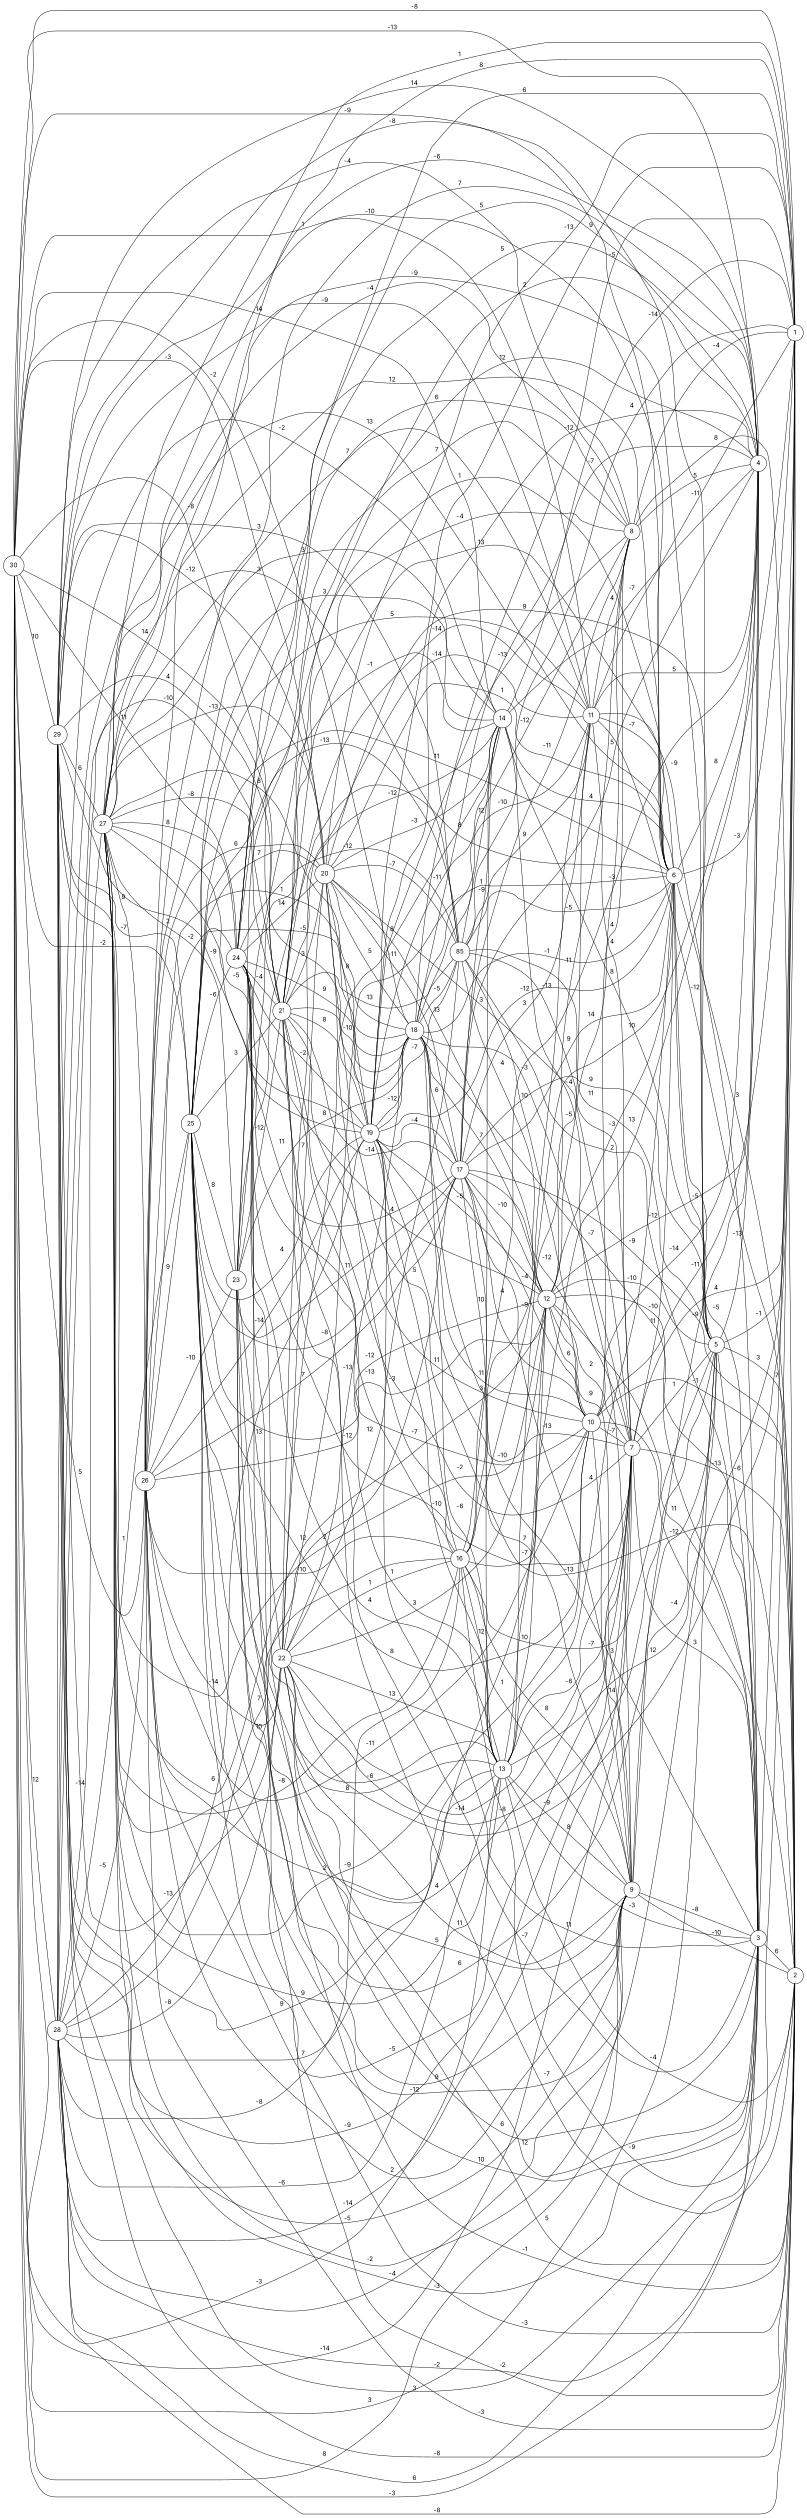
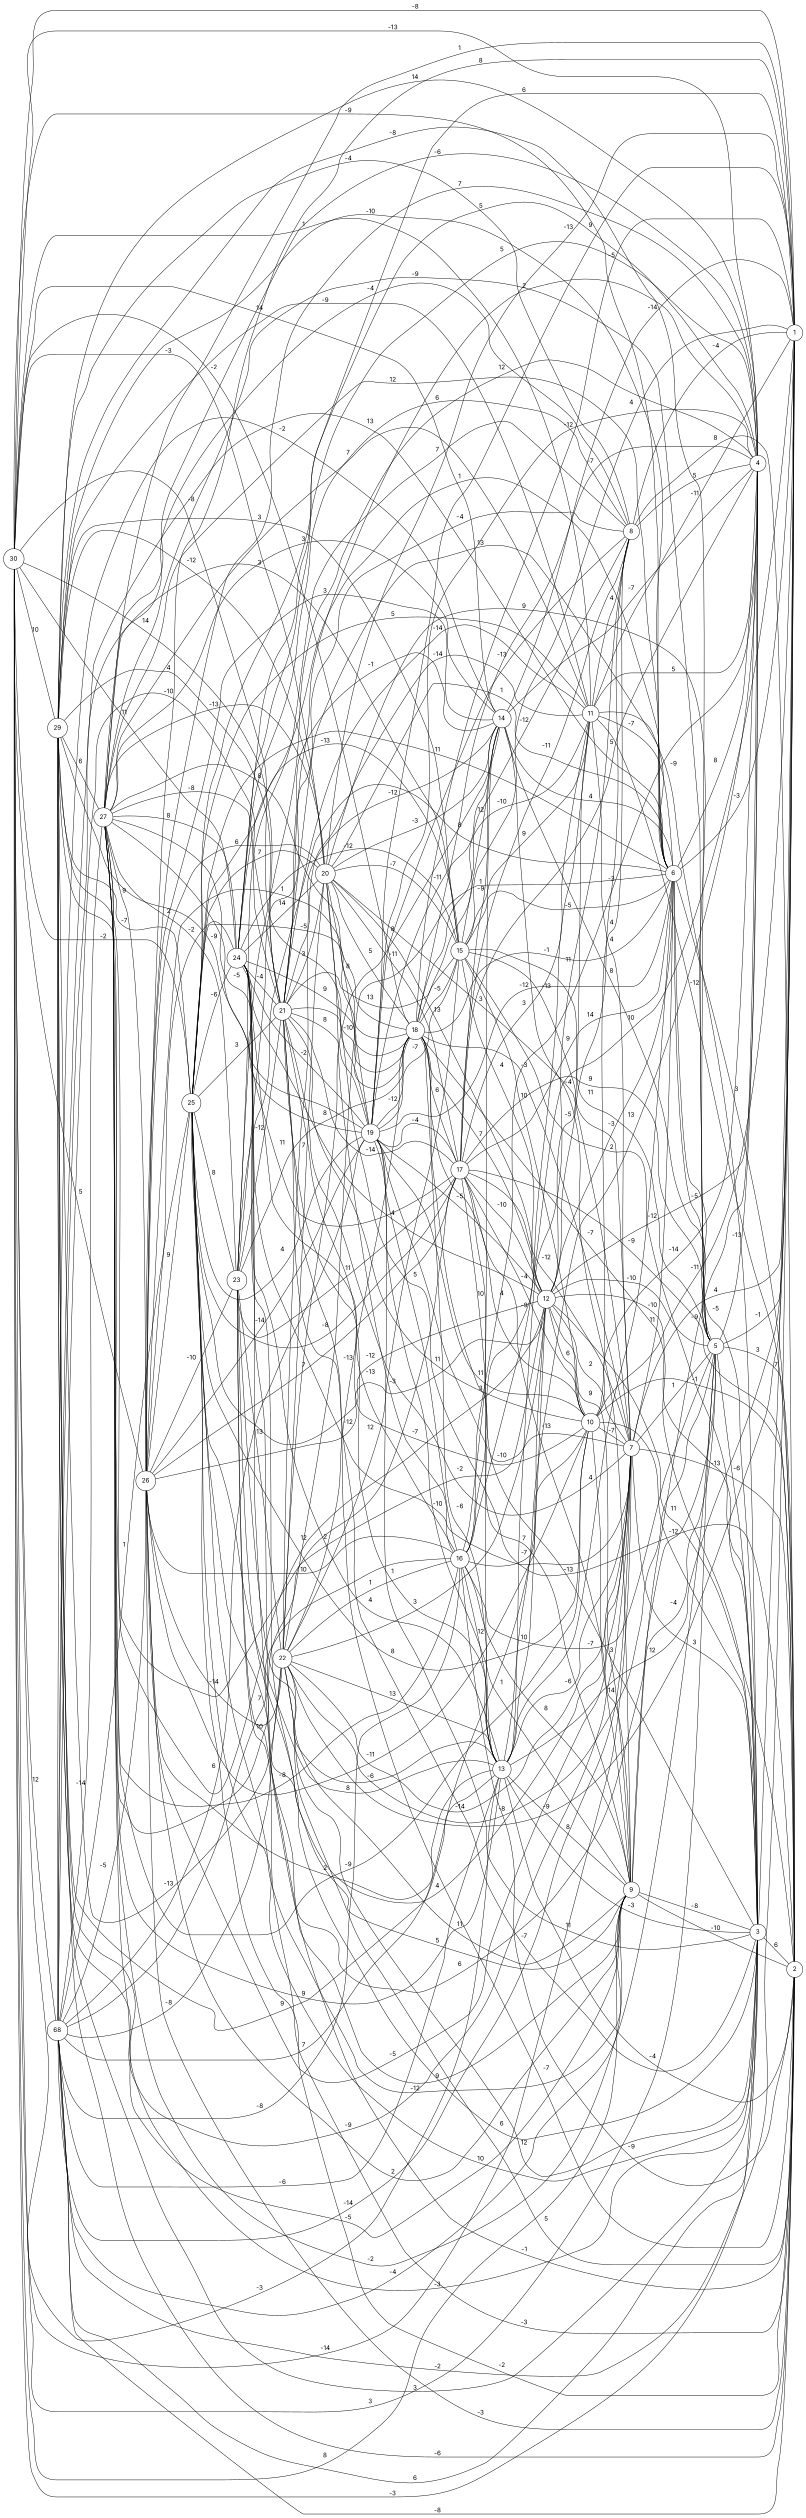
node "85": label "85" -> "15"
node "28": label "28" -> "68"
